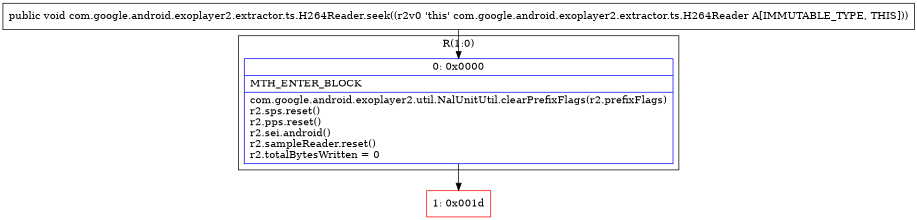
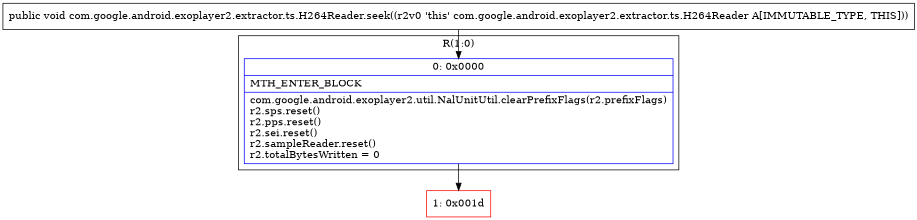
node "0: 0x0000": text "r2.sei.android()" -> "r2.sei.reset()"
